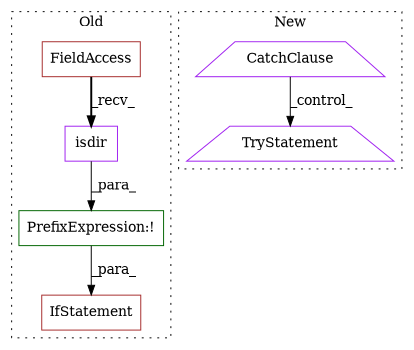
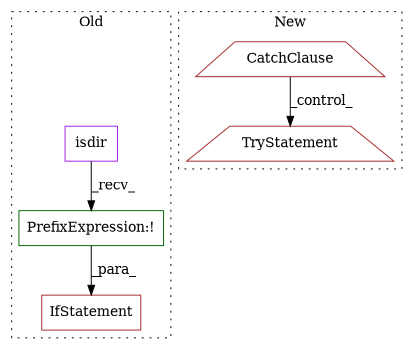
node "FieldAccess": removed
node "CatchClause": color purple -> brown
node "TryStatement": color purple -> brown
edge "isdir" -> "PrefixExpression:!": label "_para_" -> "_recv_"
